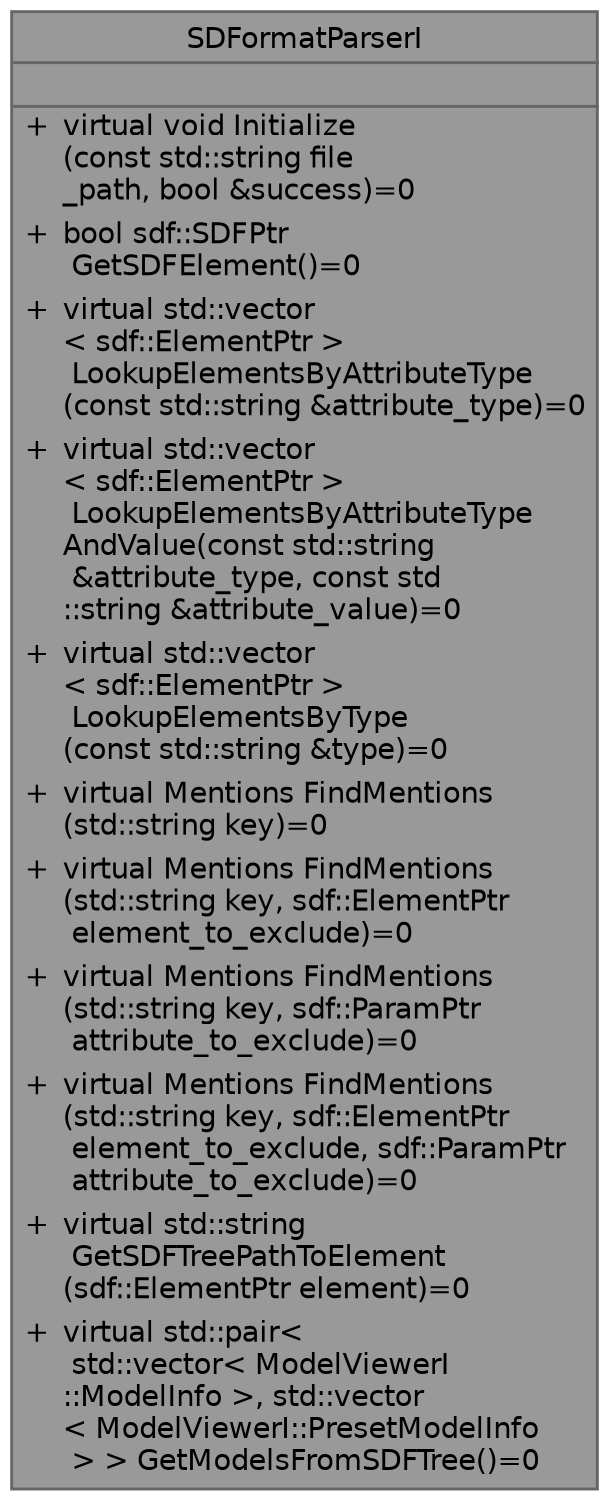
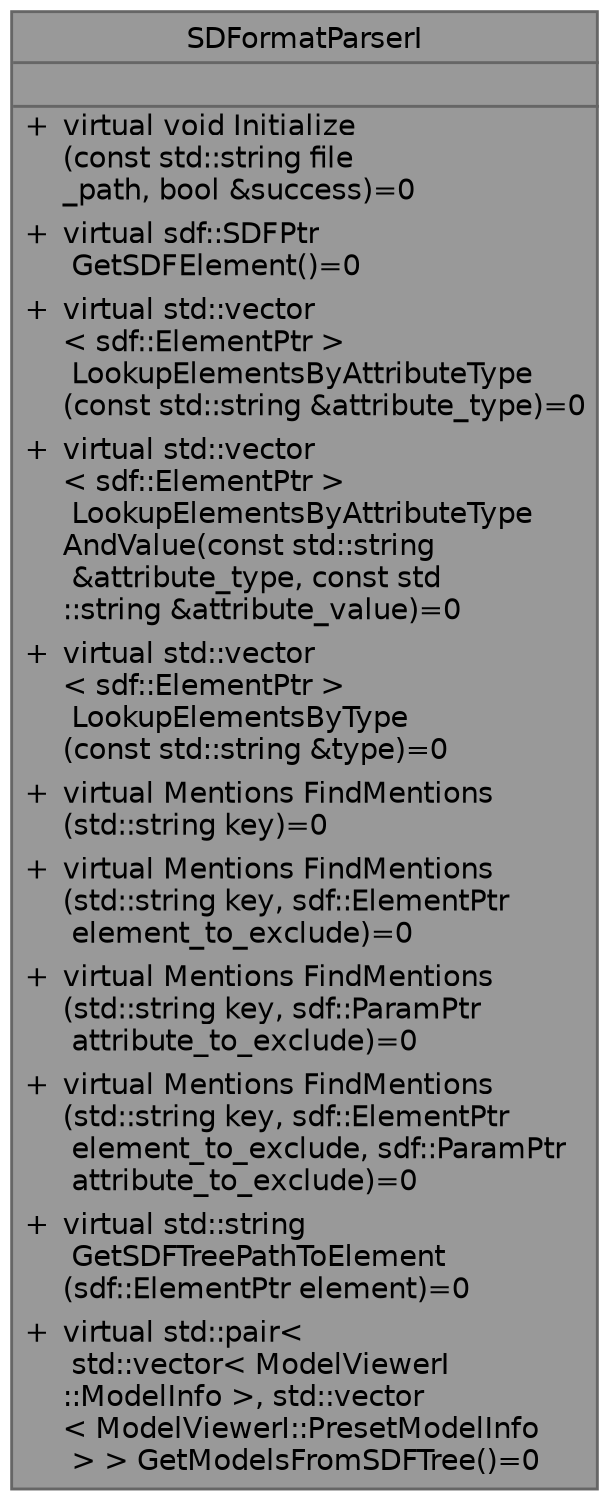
node "SDFormatParserI": text "bool sdf::SDFPtr" -> "virtual sdf::SDFPtr"
